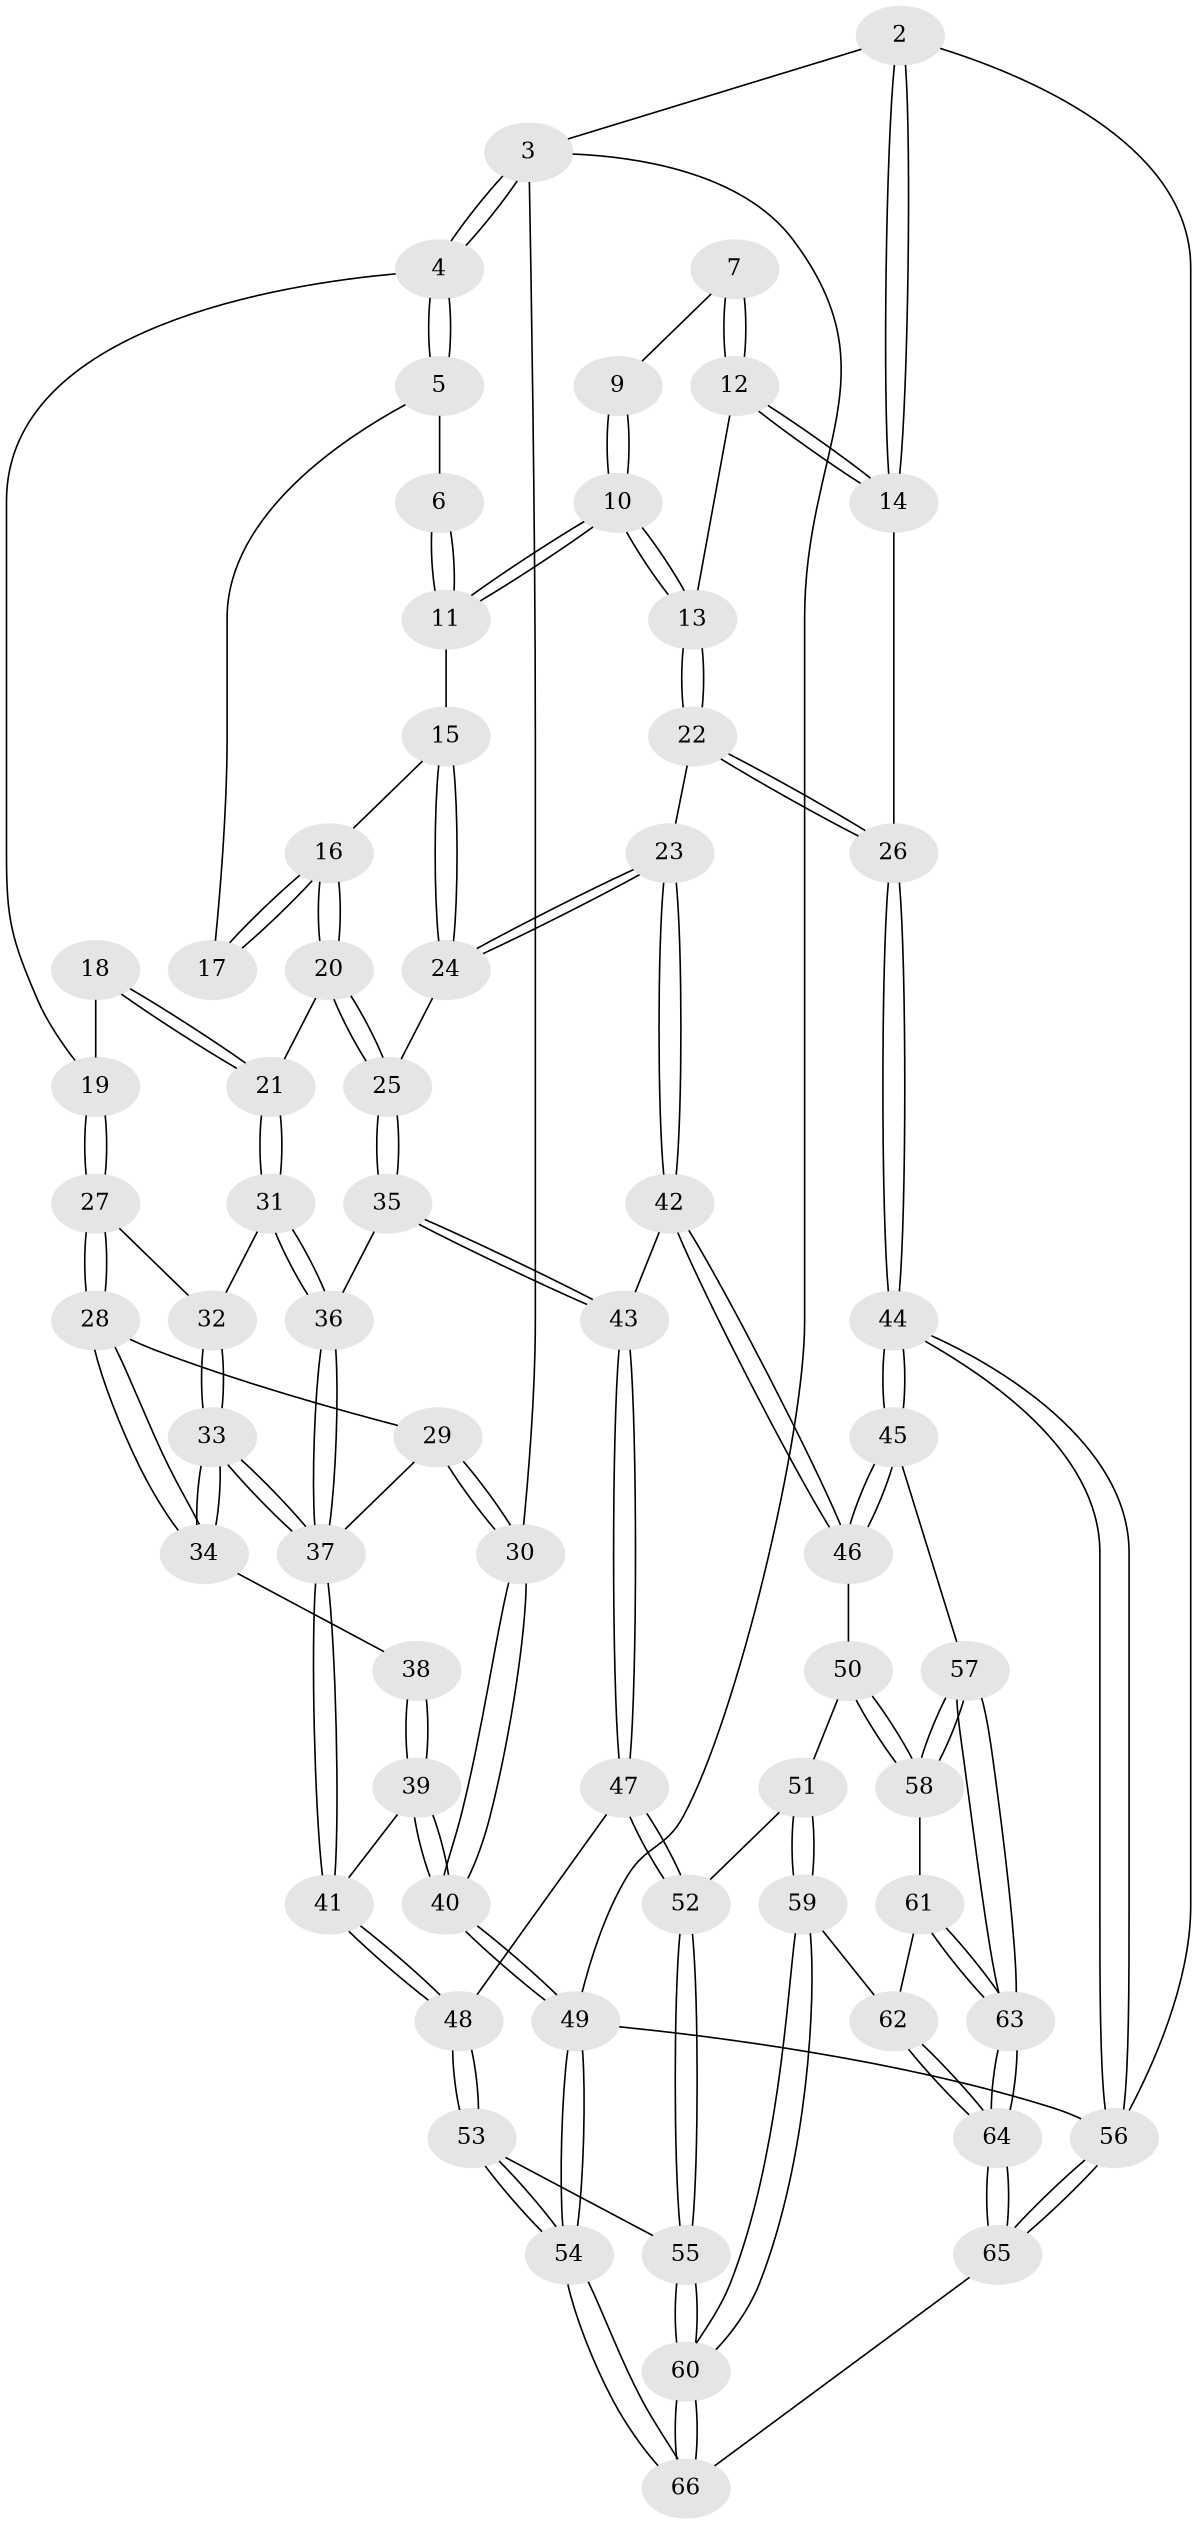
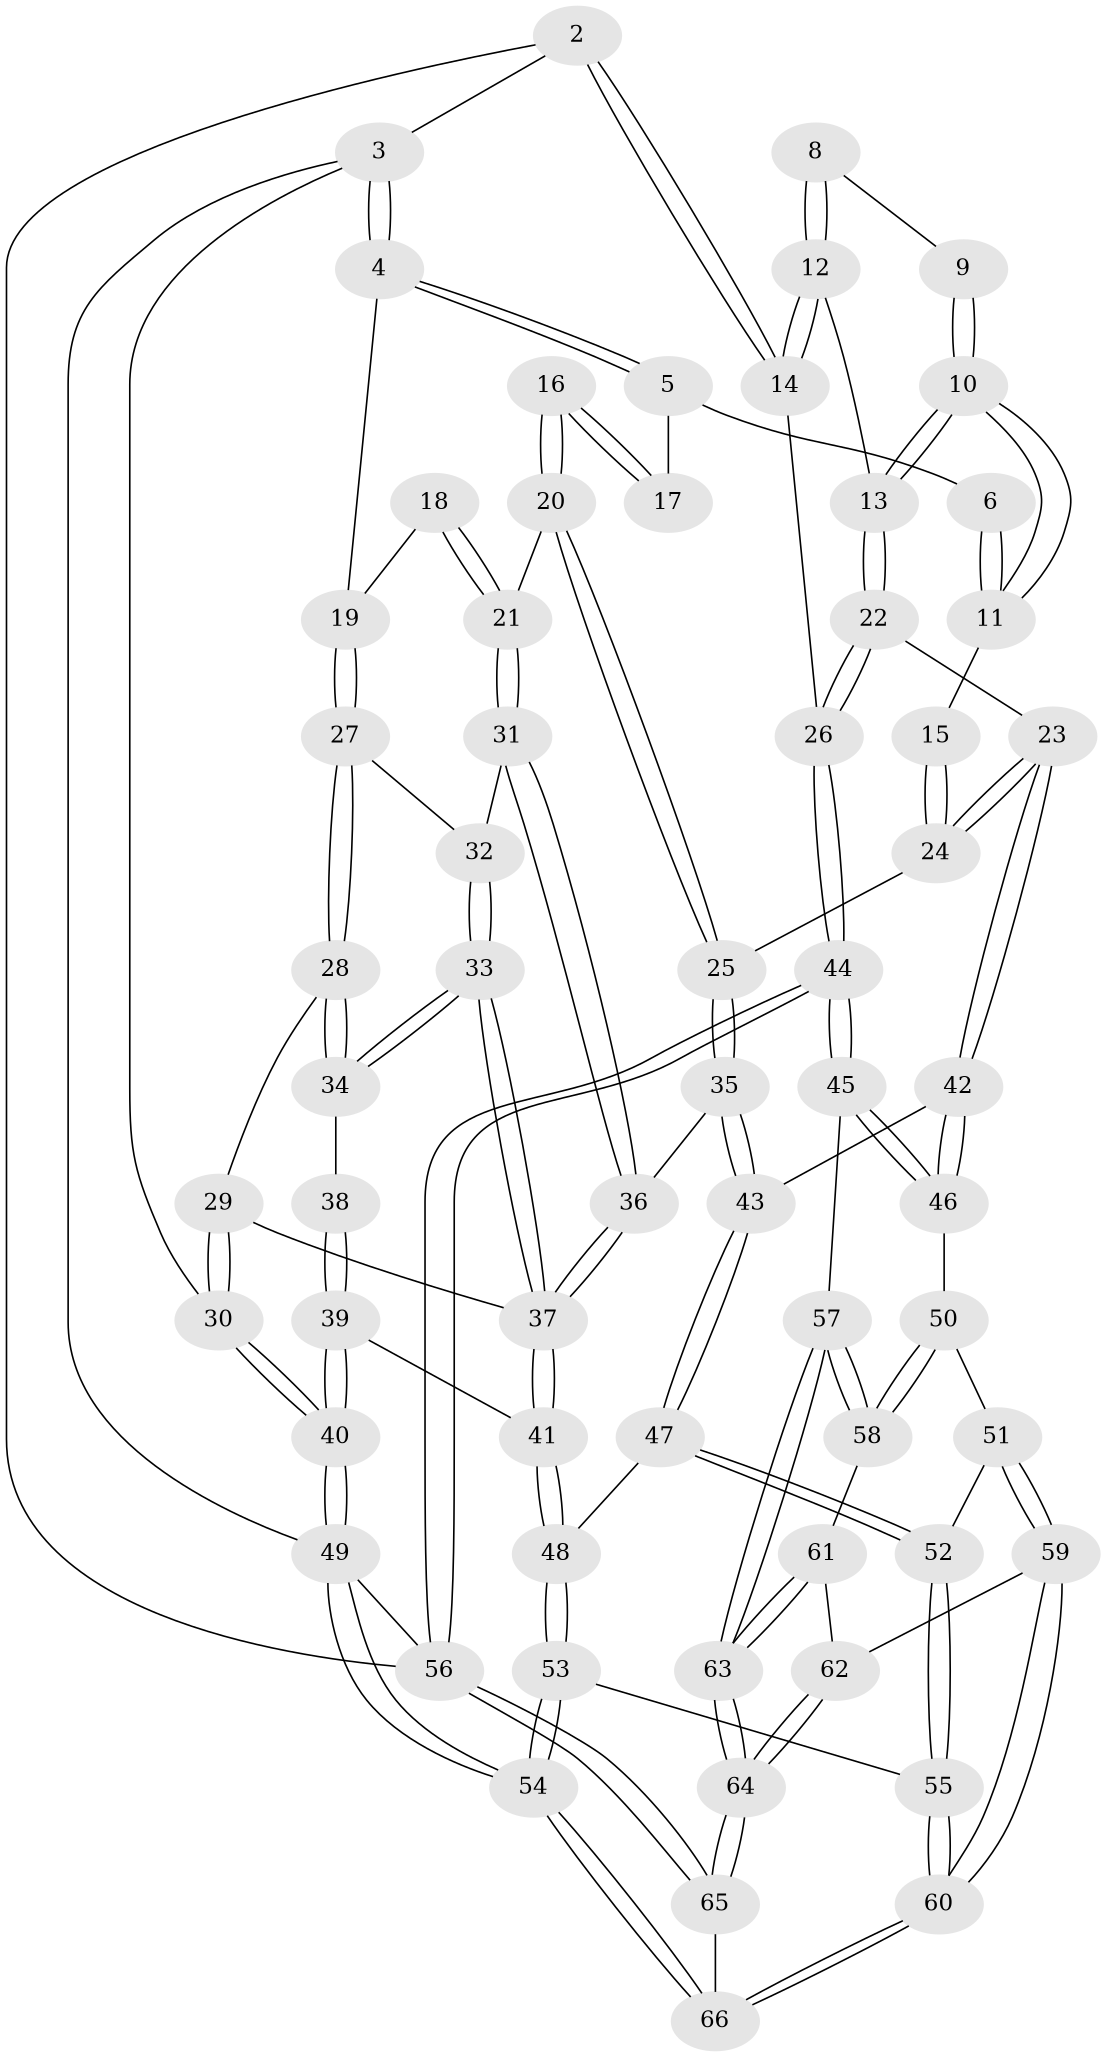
node "7": label "7" -> "8"
edge "15" -- "16": removed
